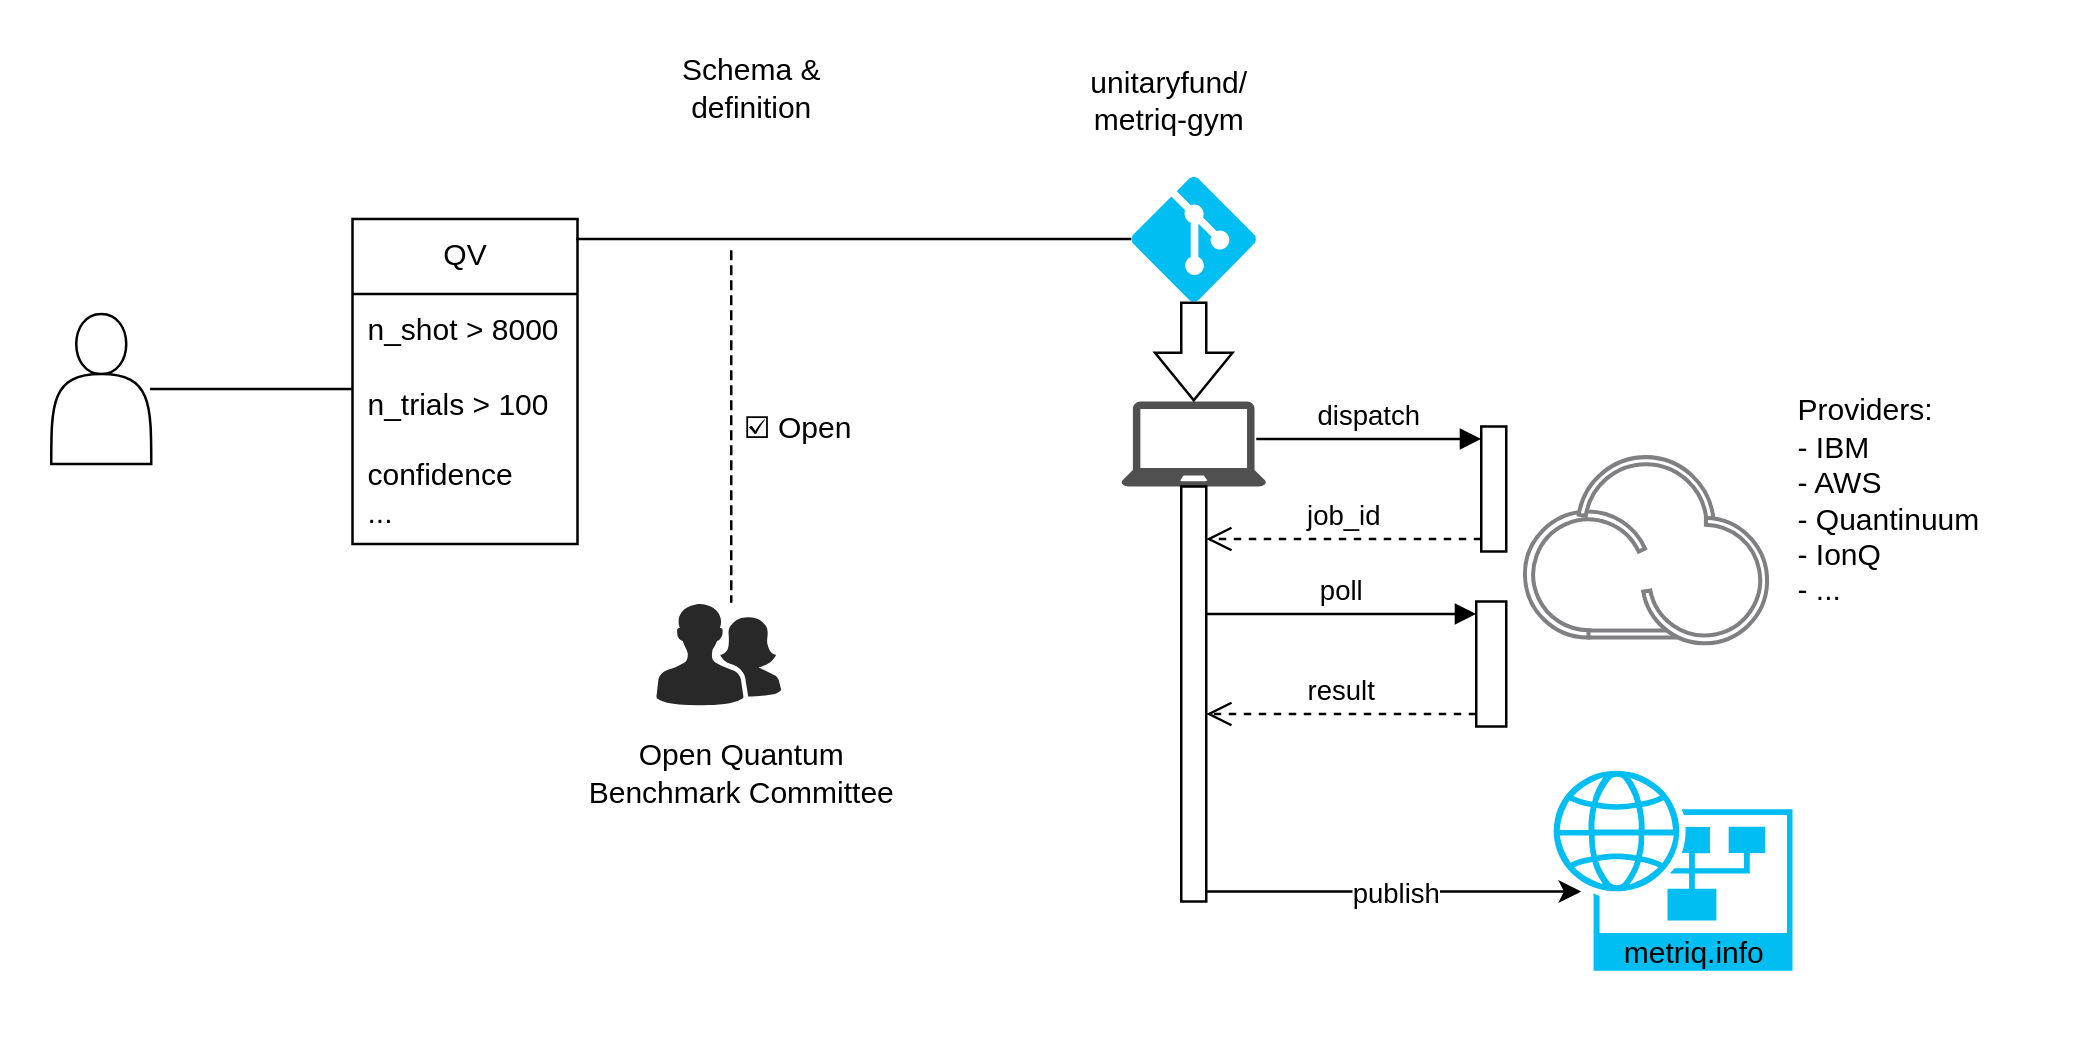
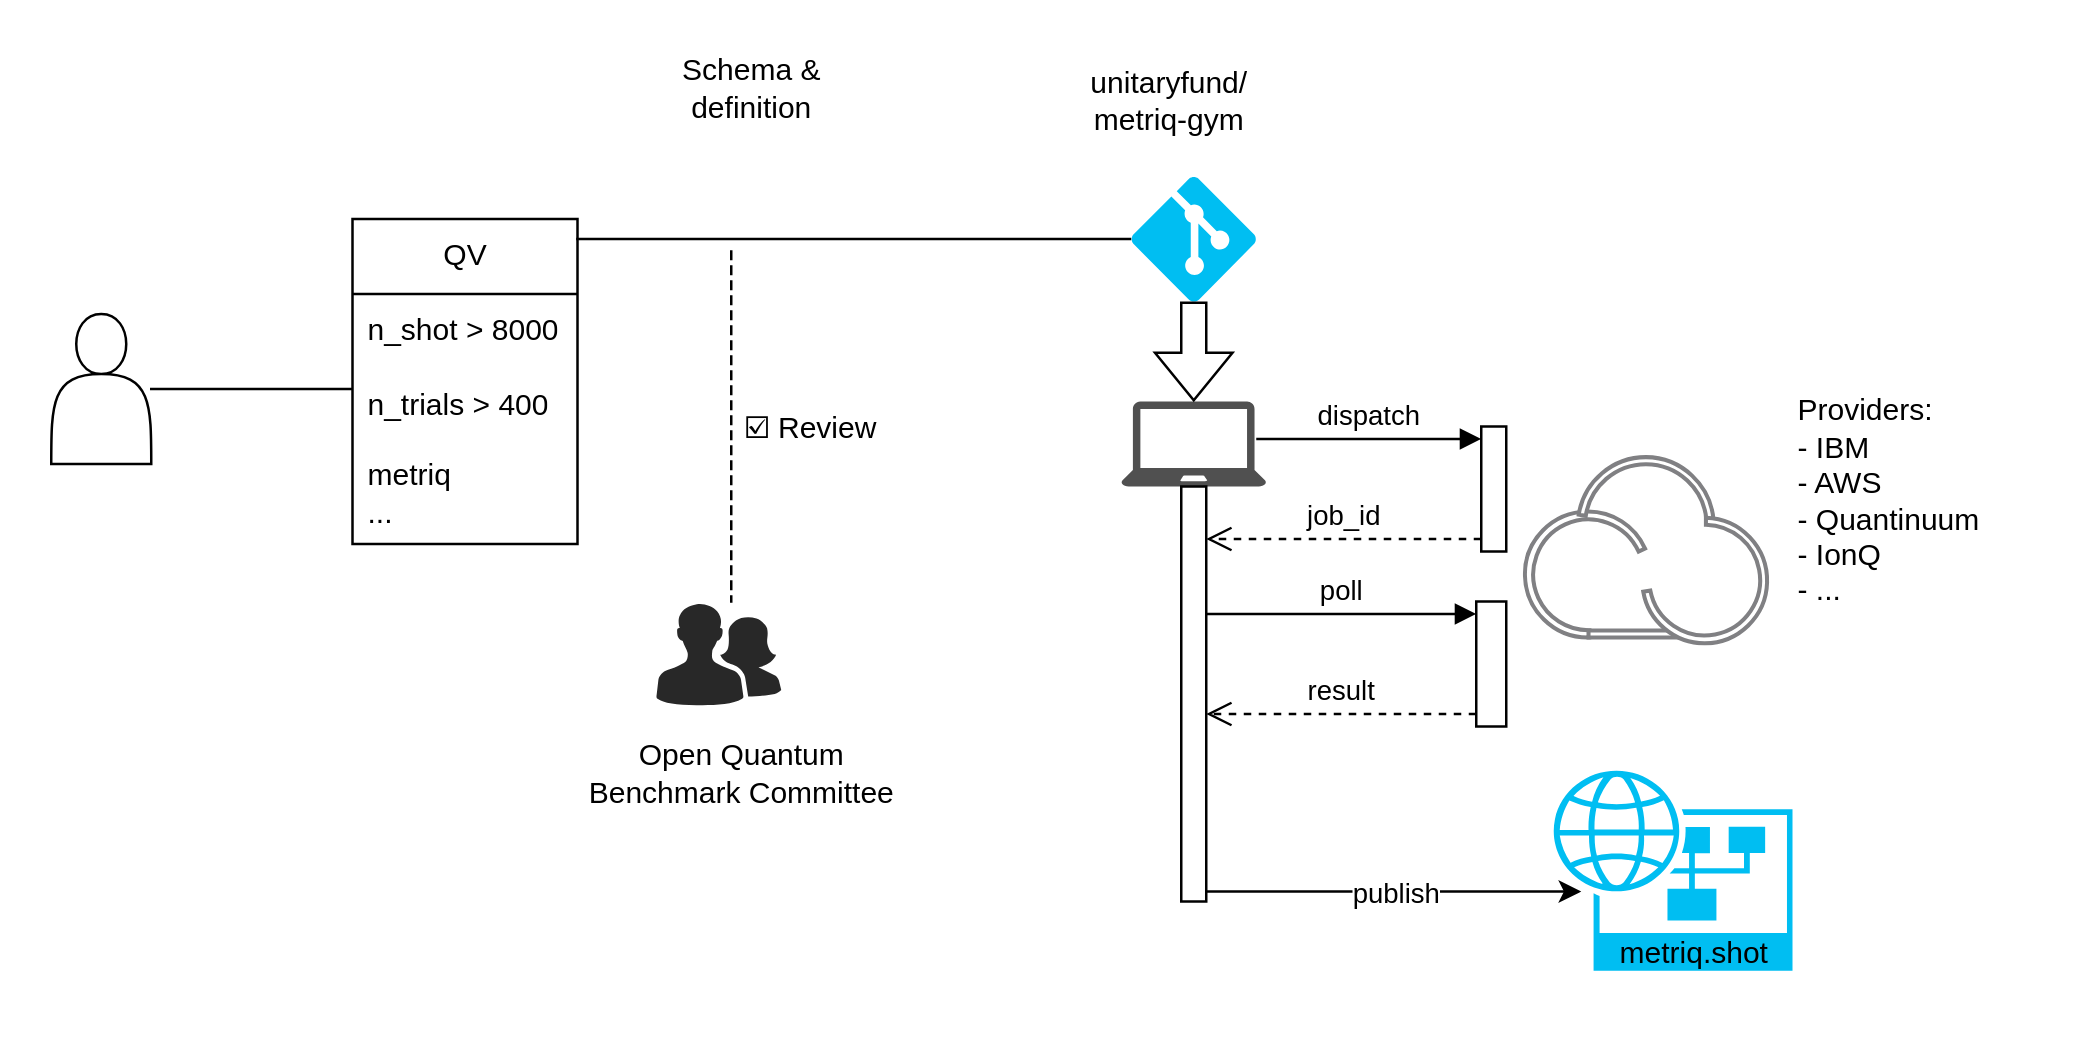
node "n_trials > 100": label "n_trials > 100" -> "n_trials > 400"
node "☑️ Open": label "☑️ Open" -> "☑️ Review"
node "confidence ...": label "confidence ..." -> "metriq ..."
node "metriq.info": label "metriq.info" -> "metriq.shot"
